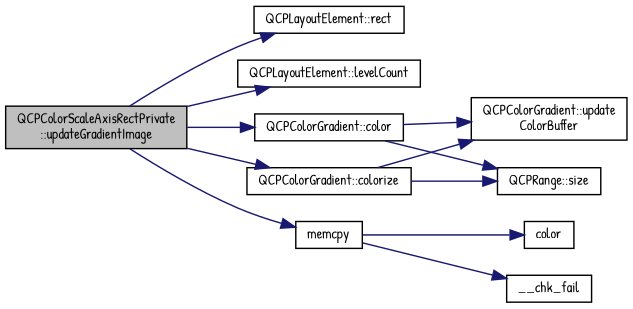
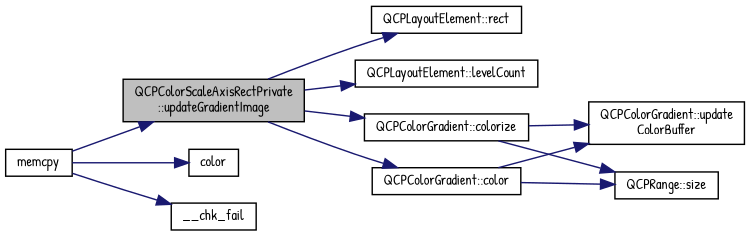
edge "QCPColorScaleAxisRectPrivate ::updateGradientImage" -> "memcpy": reversed
